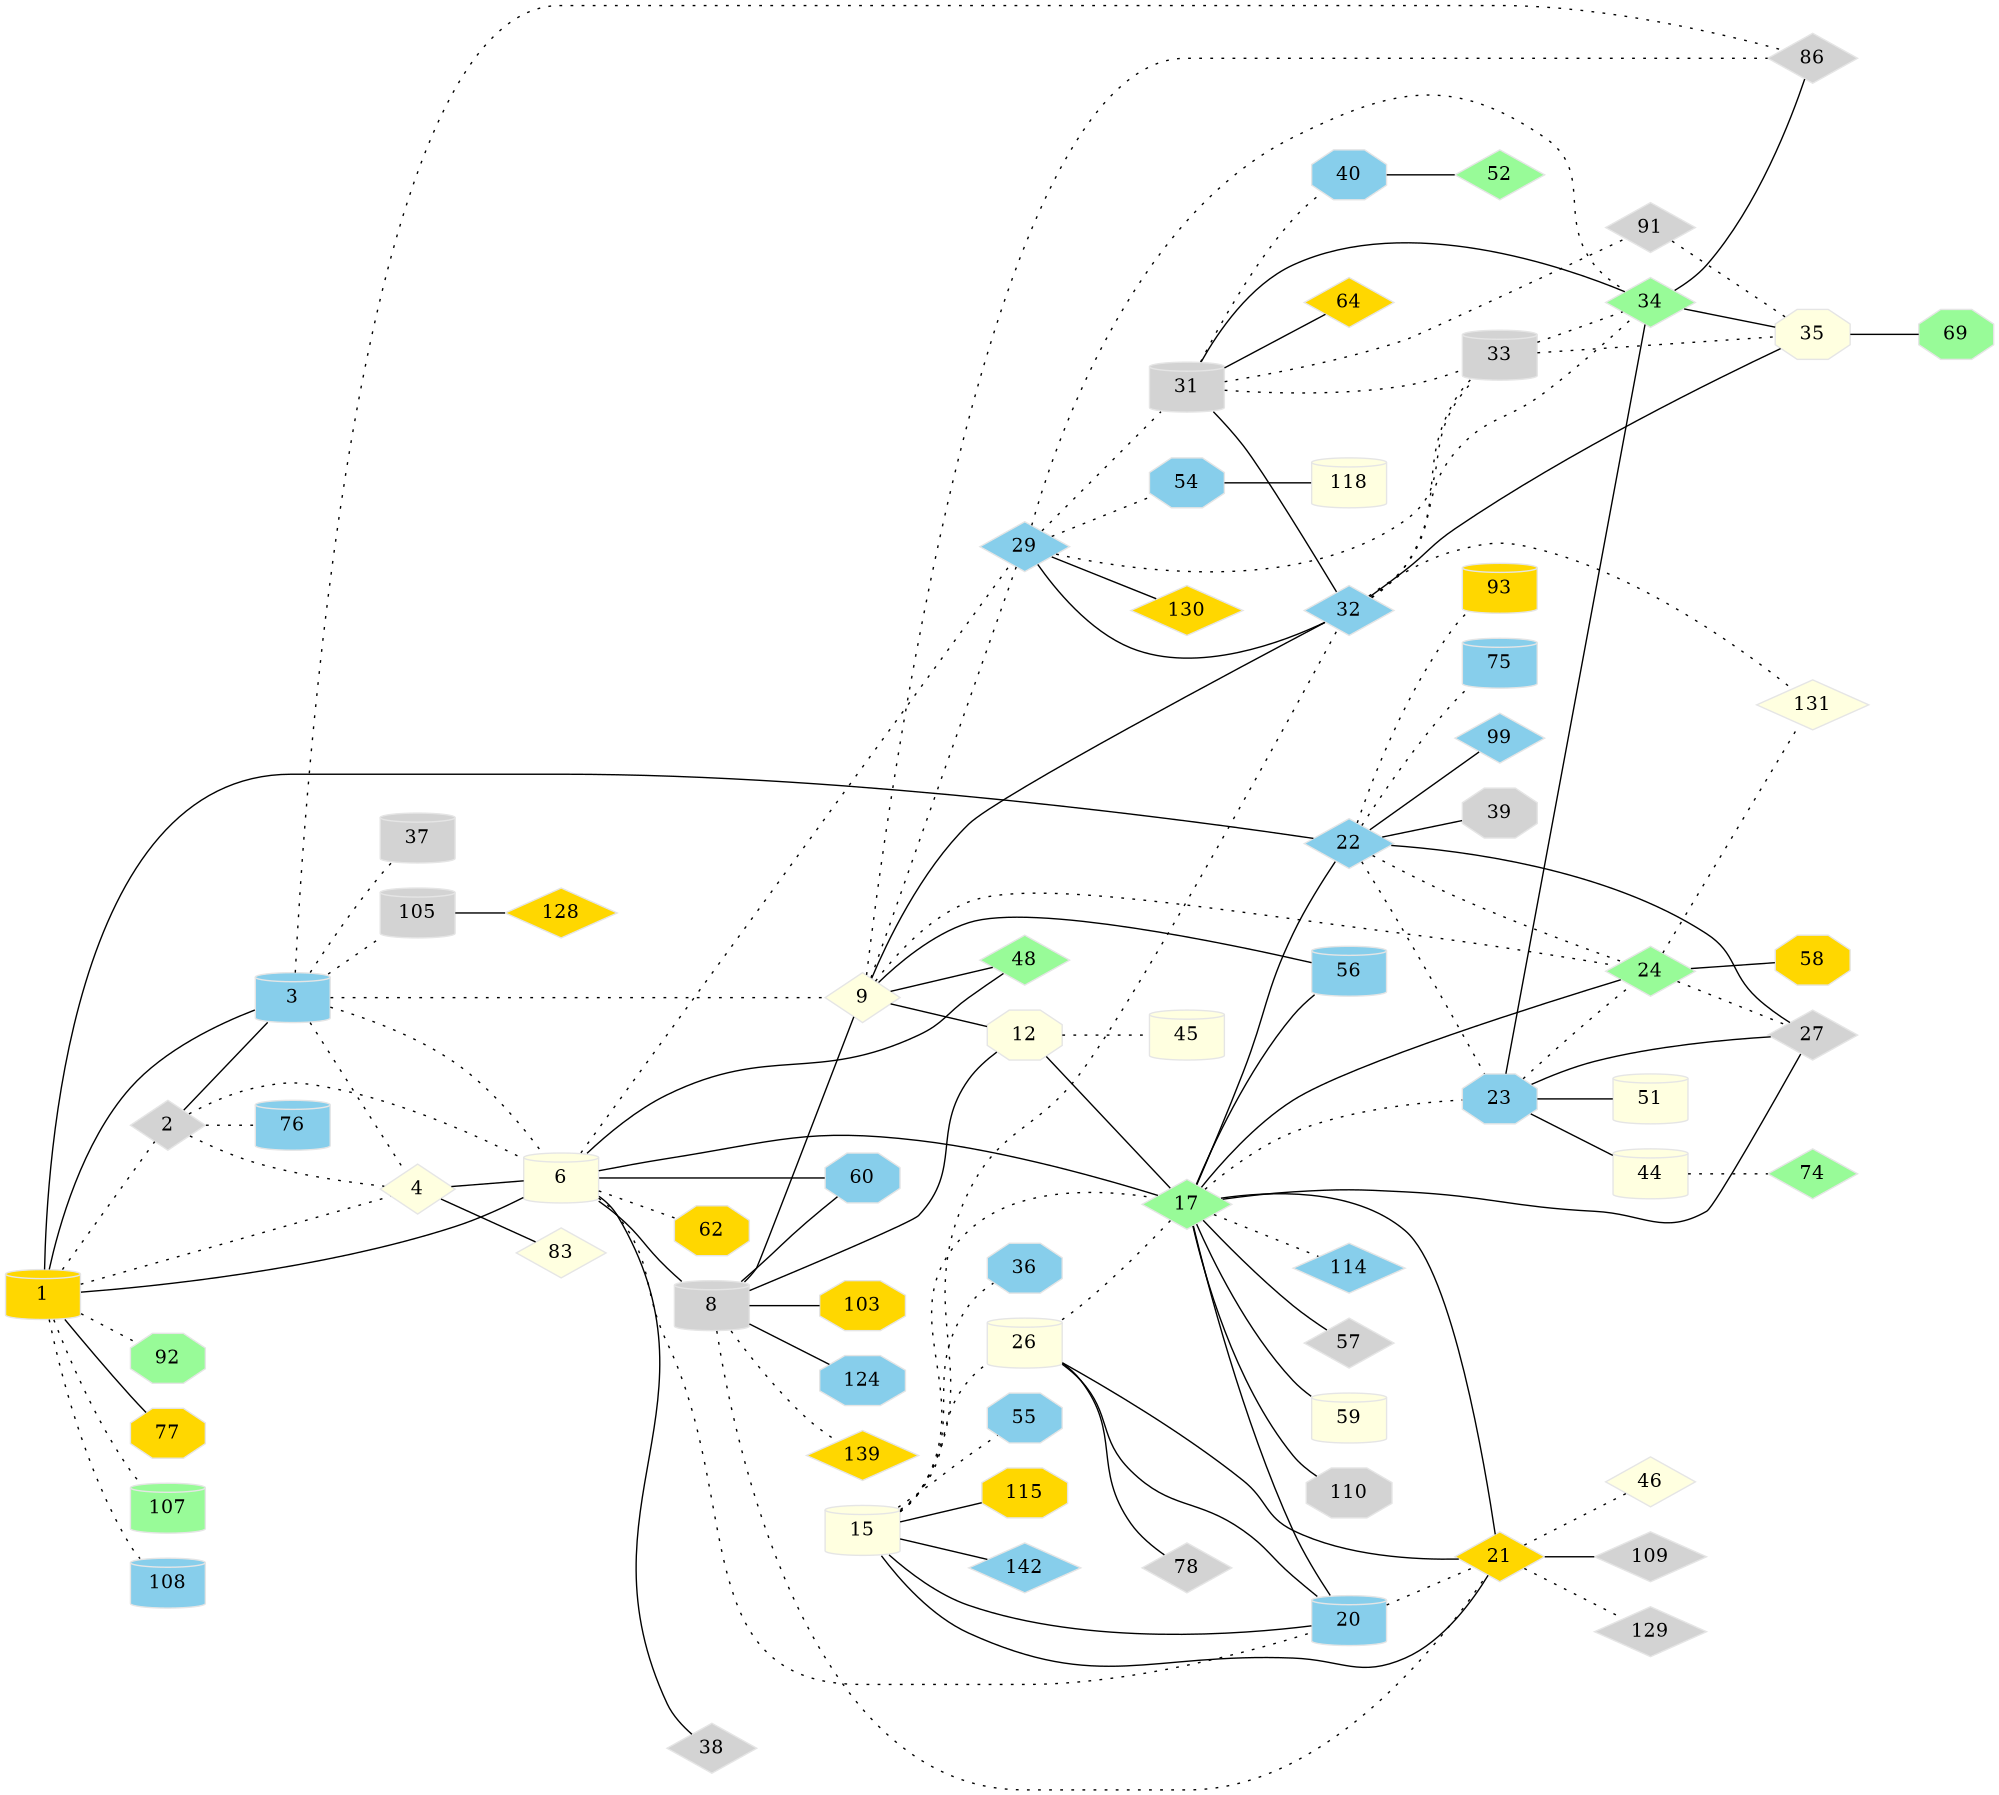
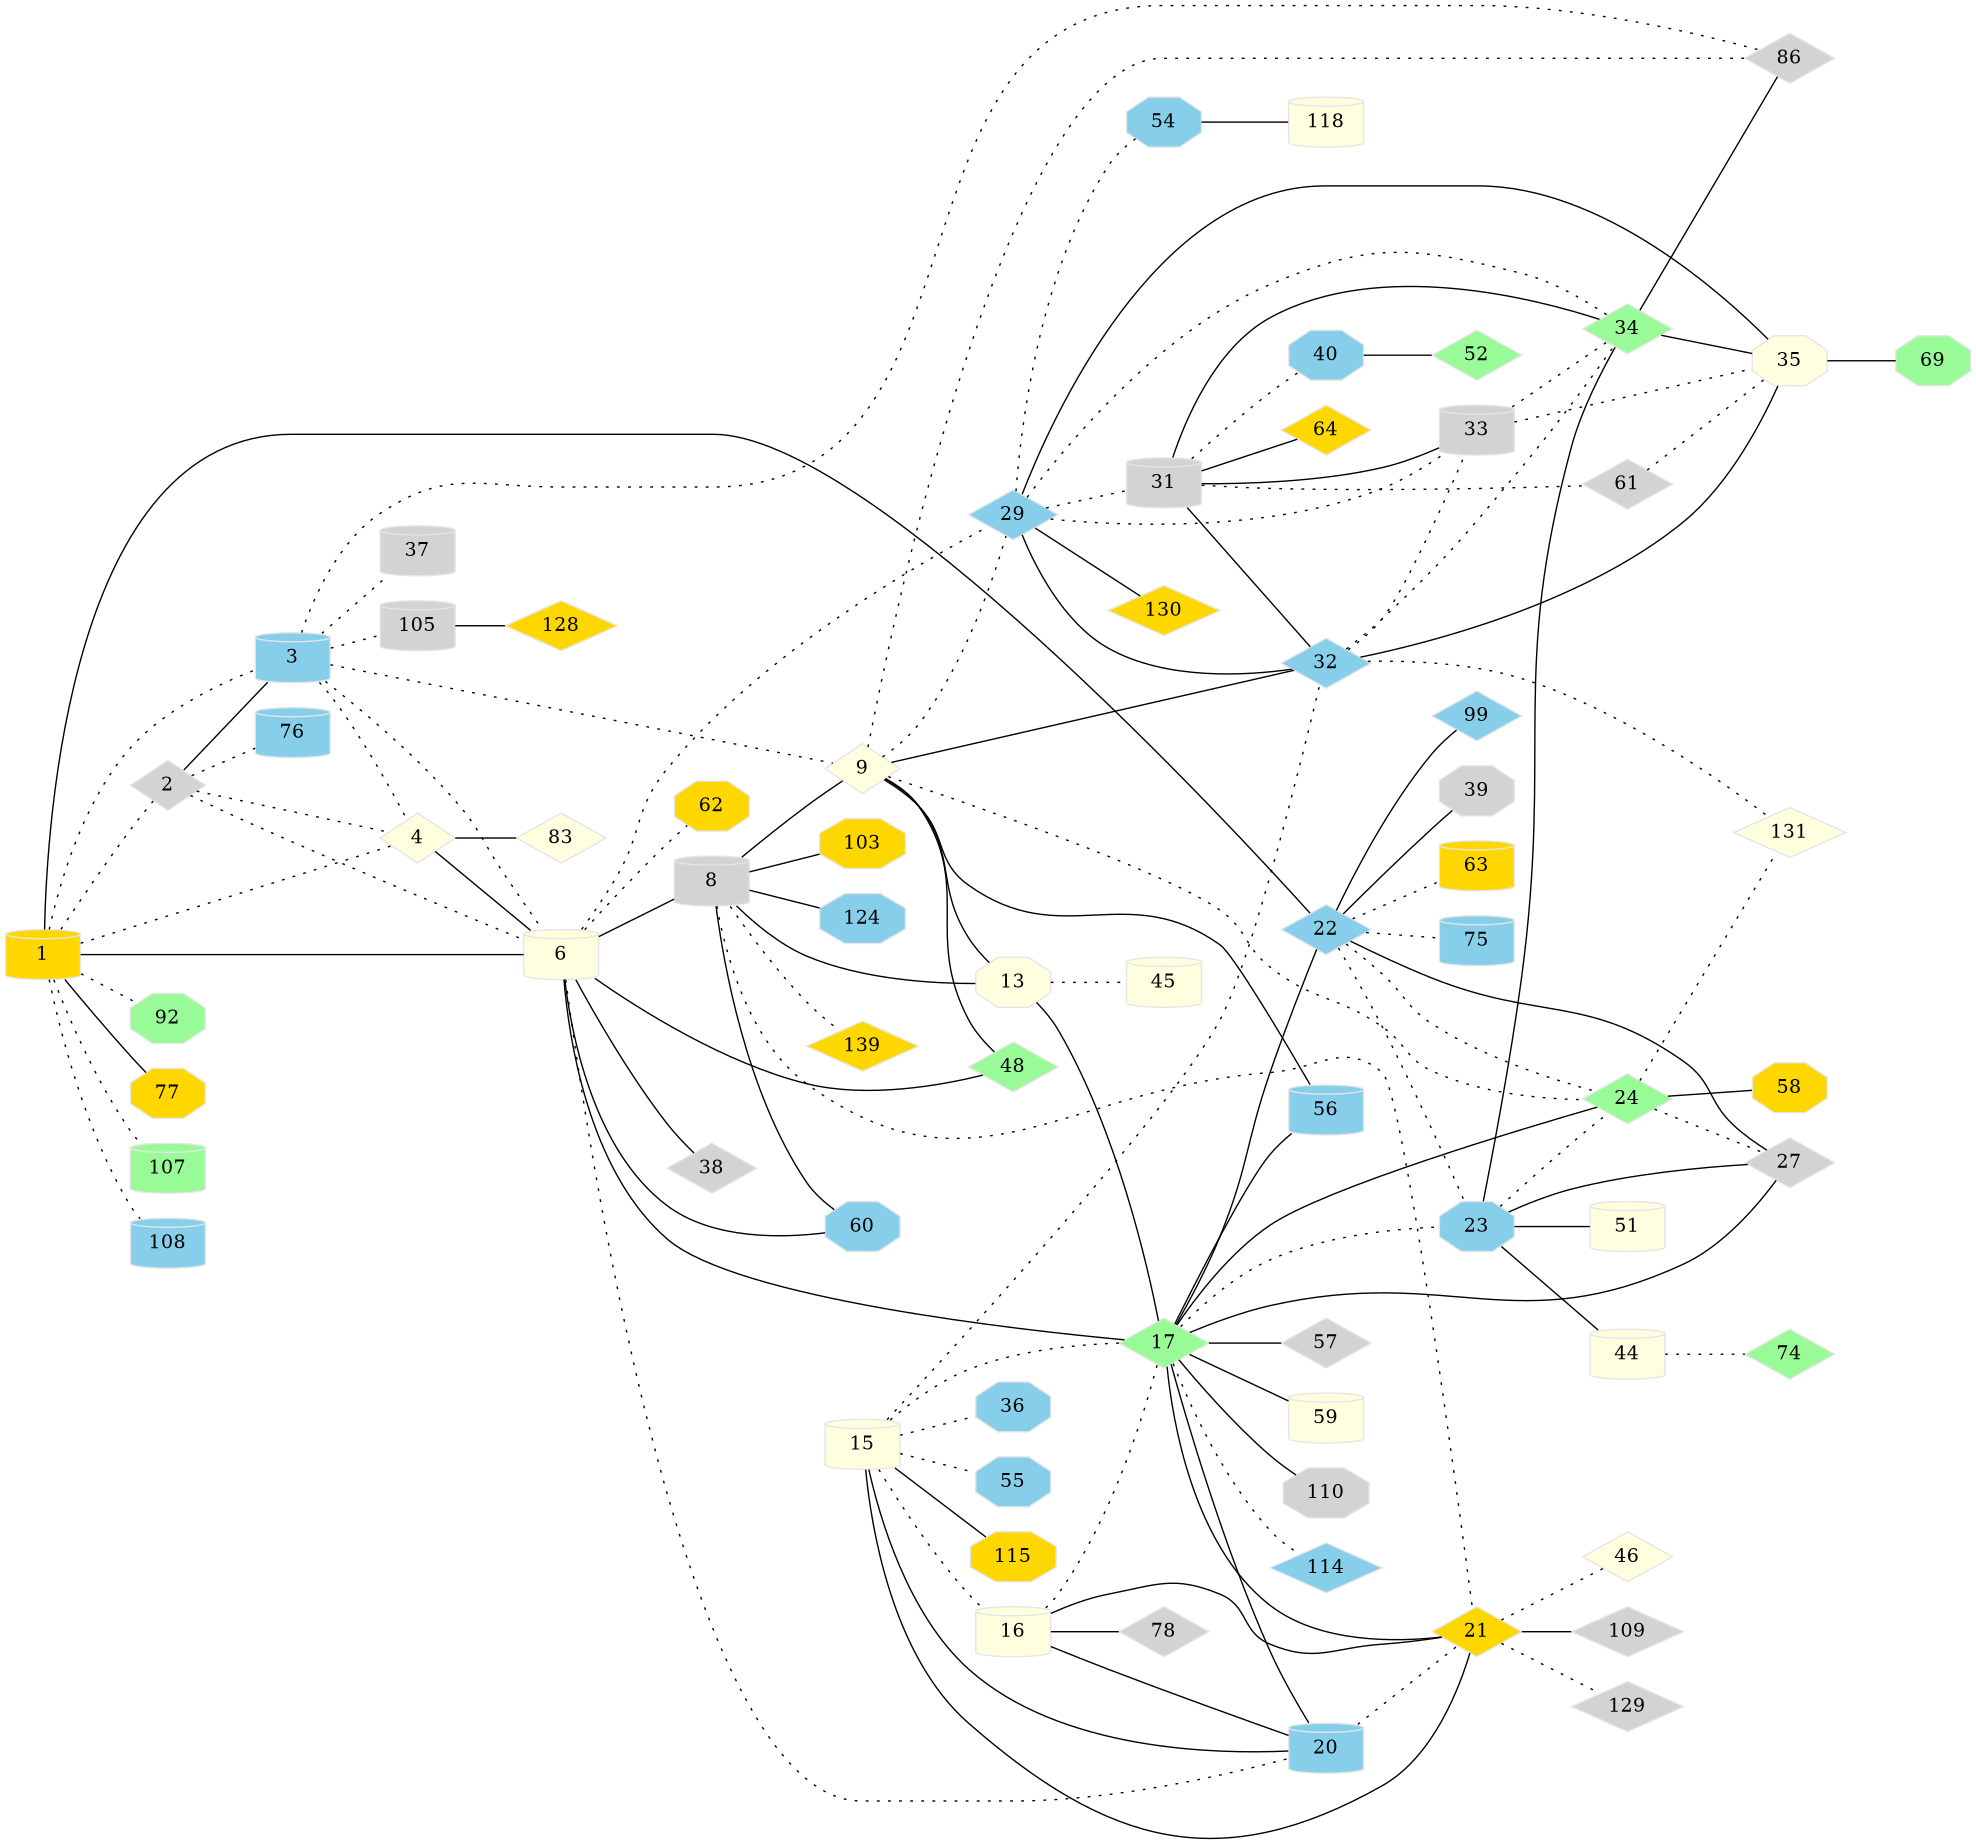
edge "35" -- "29": added
node "91": label "91" -> "61"
edge "33" -- "31": style dotted -> solid
node "93": label "93" -> "63"
node "12": label "12" -> "13"
edge "3" -- "1": style solid -> dotted
node "26": label "26" -> "16"
node "142": removed
